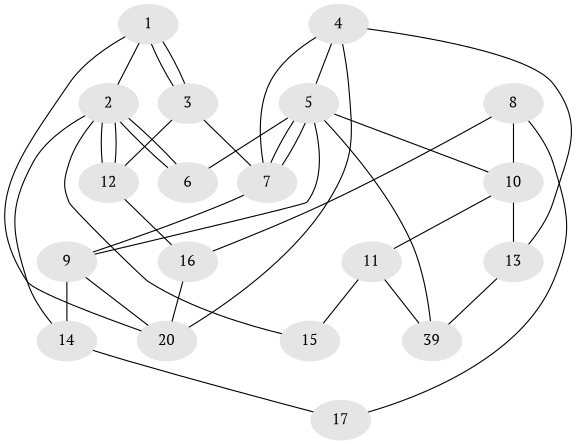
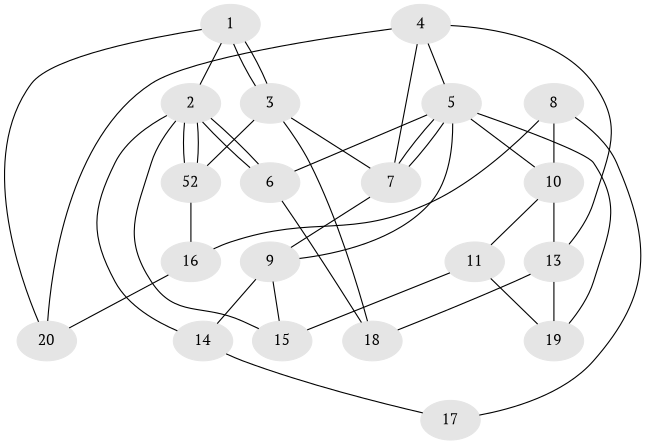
node "12": label "12" -> "52"
edge "9" -- "20": now "9" -- "15"
node "18": added
node "39": label "39" -> "19"
